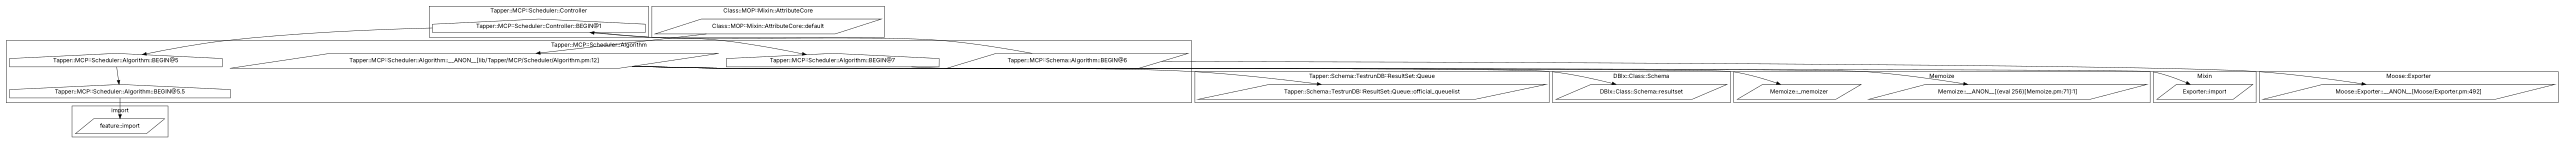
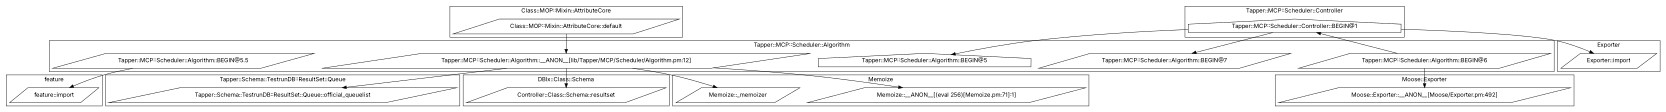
node "Tapper::MCP::Scheduler::Algorithm::BEGIN@7": shape house -> parallelogram
node "Tapper::MCP::Schema::Algorithm::BEGIN@6": label "Tapper::MCP::Schema::Algorithm::BEGIN@6" -> "Tapper::MCP::Scheduler::Algorithm::BEGIN@6"
edge "Tapper::MCP::Scheduler::Algorithm::BEGIN@7" -> "Exporter::import": now "Tapper::MCP::Scheduler::Controller::BEGIN@1" -> "Exporter::import"
edge "Tapper::MCP::Scheduler::Algorithm::BEGIN@5" -> "Tapper::MCP::Scheduler::Algorithm::BEGIN@5.5": removed
cluster "Mixin": label "Mixin" -> "Exporter"
node "Tapper::MCP::Scheduler::Algorithm::BEGIN@5.5": shape house -> parallelogram
node "DBIx::Class::Schema::resultset": label "DBIx::Class::Schema::resultset" -> "Controller::Class::Schema::resultset"
cluster "import": label "import" -> "feature"
